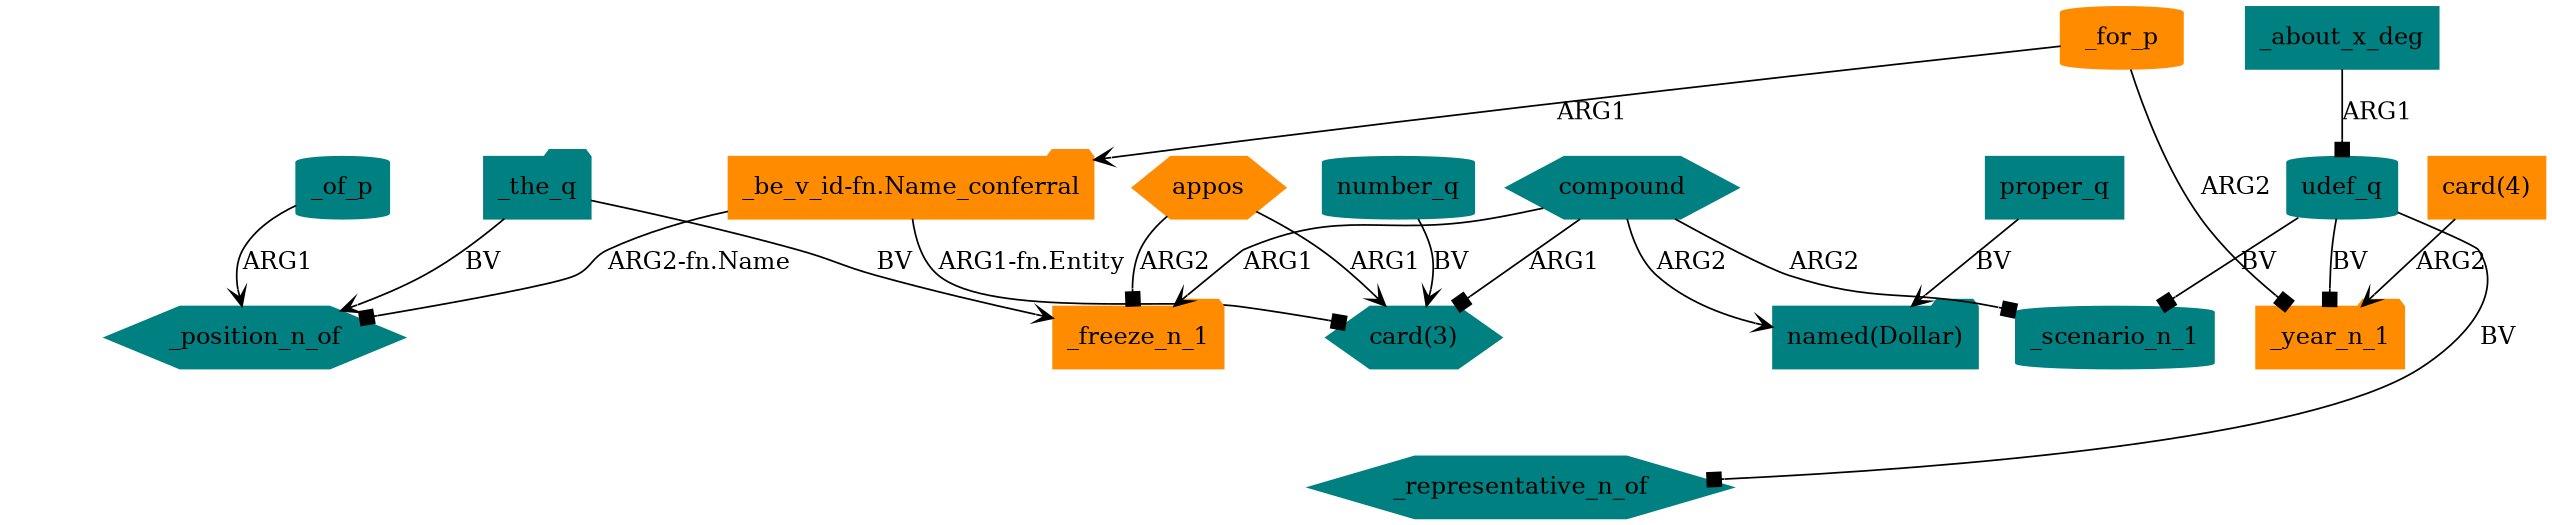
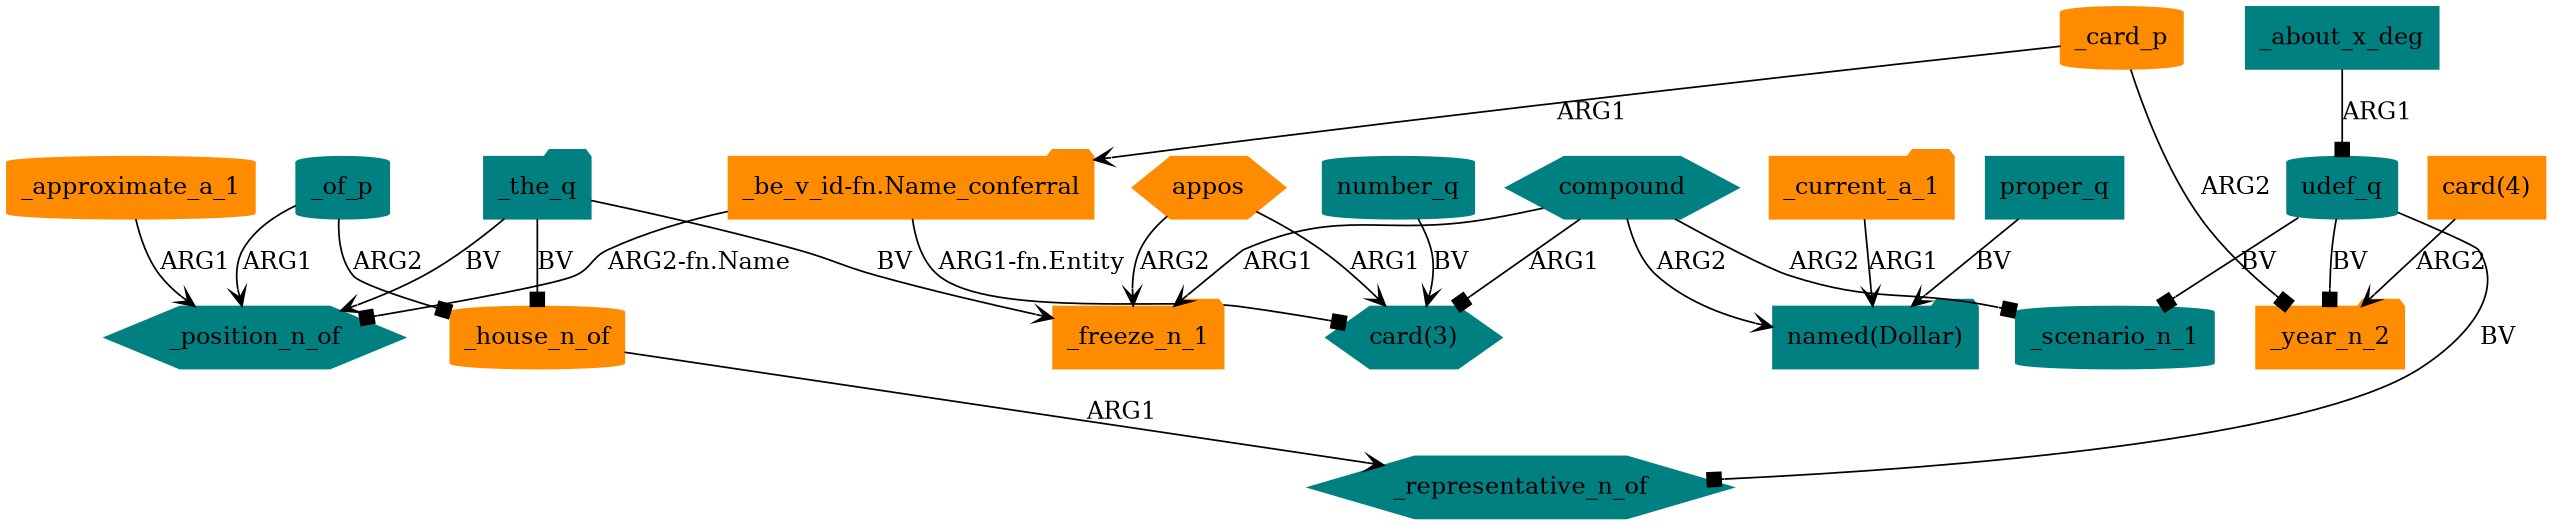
node "_for_p": label "_for_p" -> "_card_p"
node "_approximate_a_1": added
node "_current_a_1": added
edge "appos" -> "_freeze_n_1": arrowhead box -> vee
node "_house_n_of": added
node "_year_n_1": label "_year_n_1" -> "_year_n_2"
